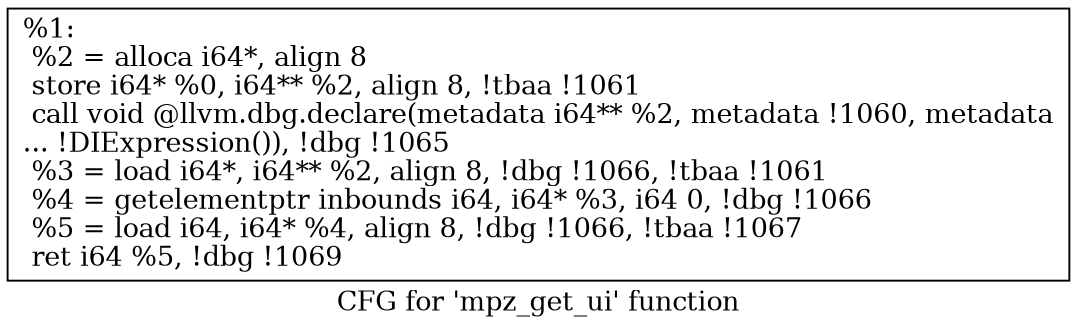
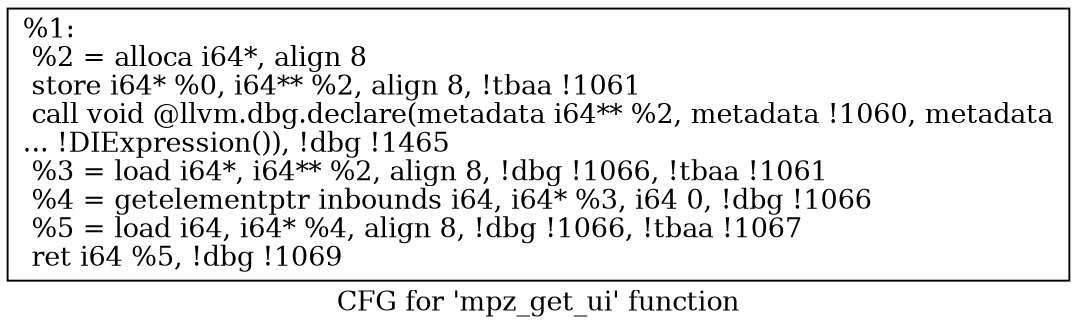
node "%1:": text "... !DIExpression()), !dbg !1065" -> "... !DIExpression()), !dbg !1465"
